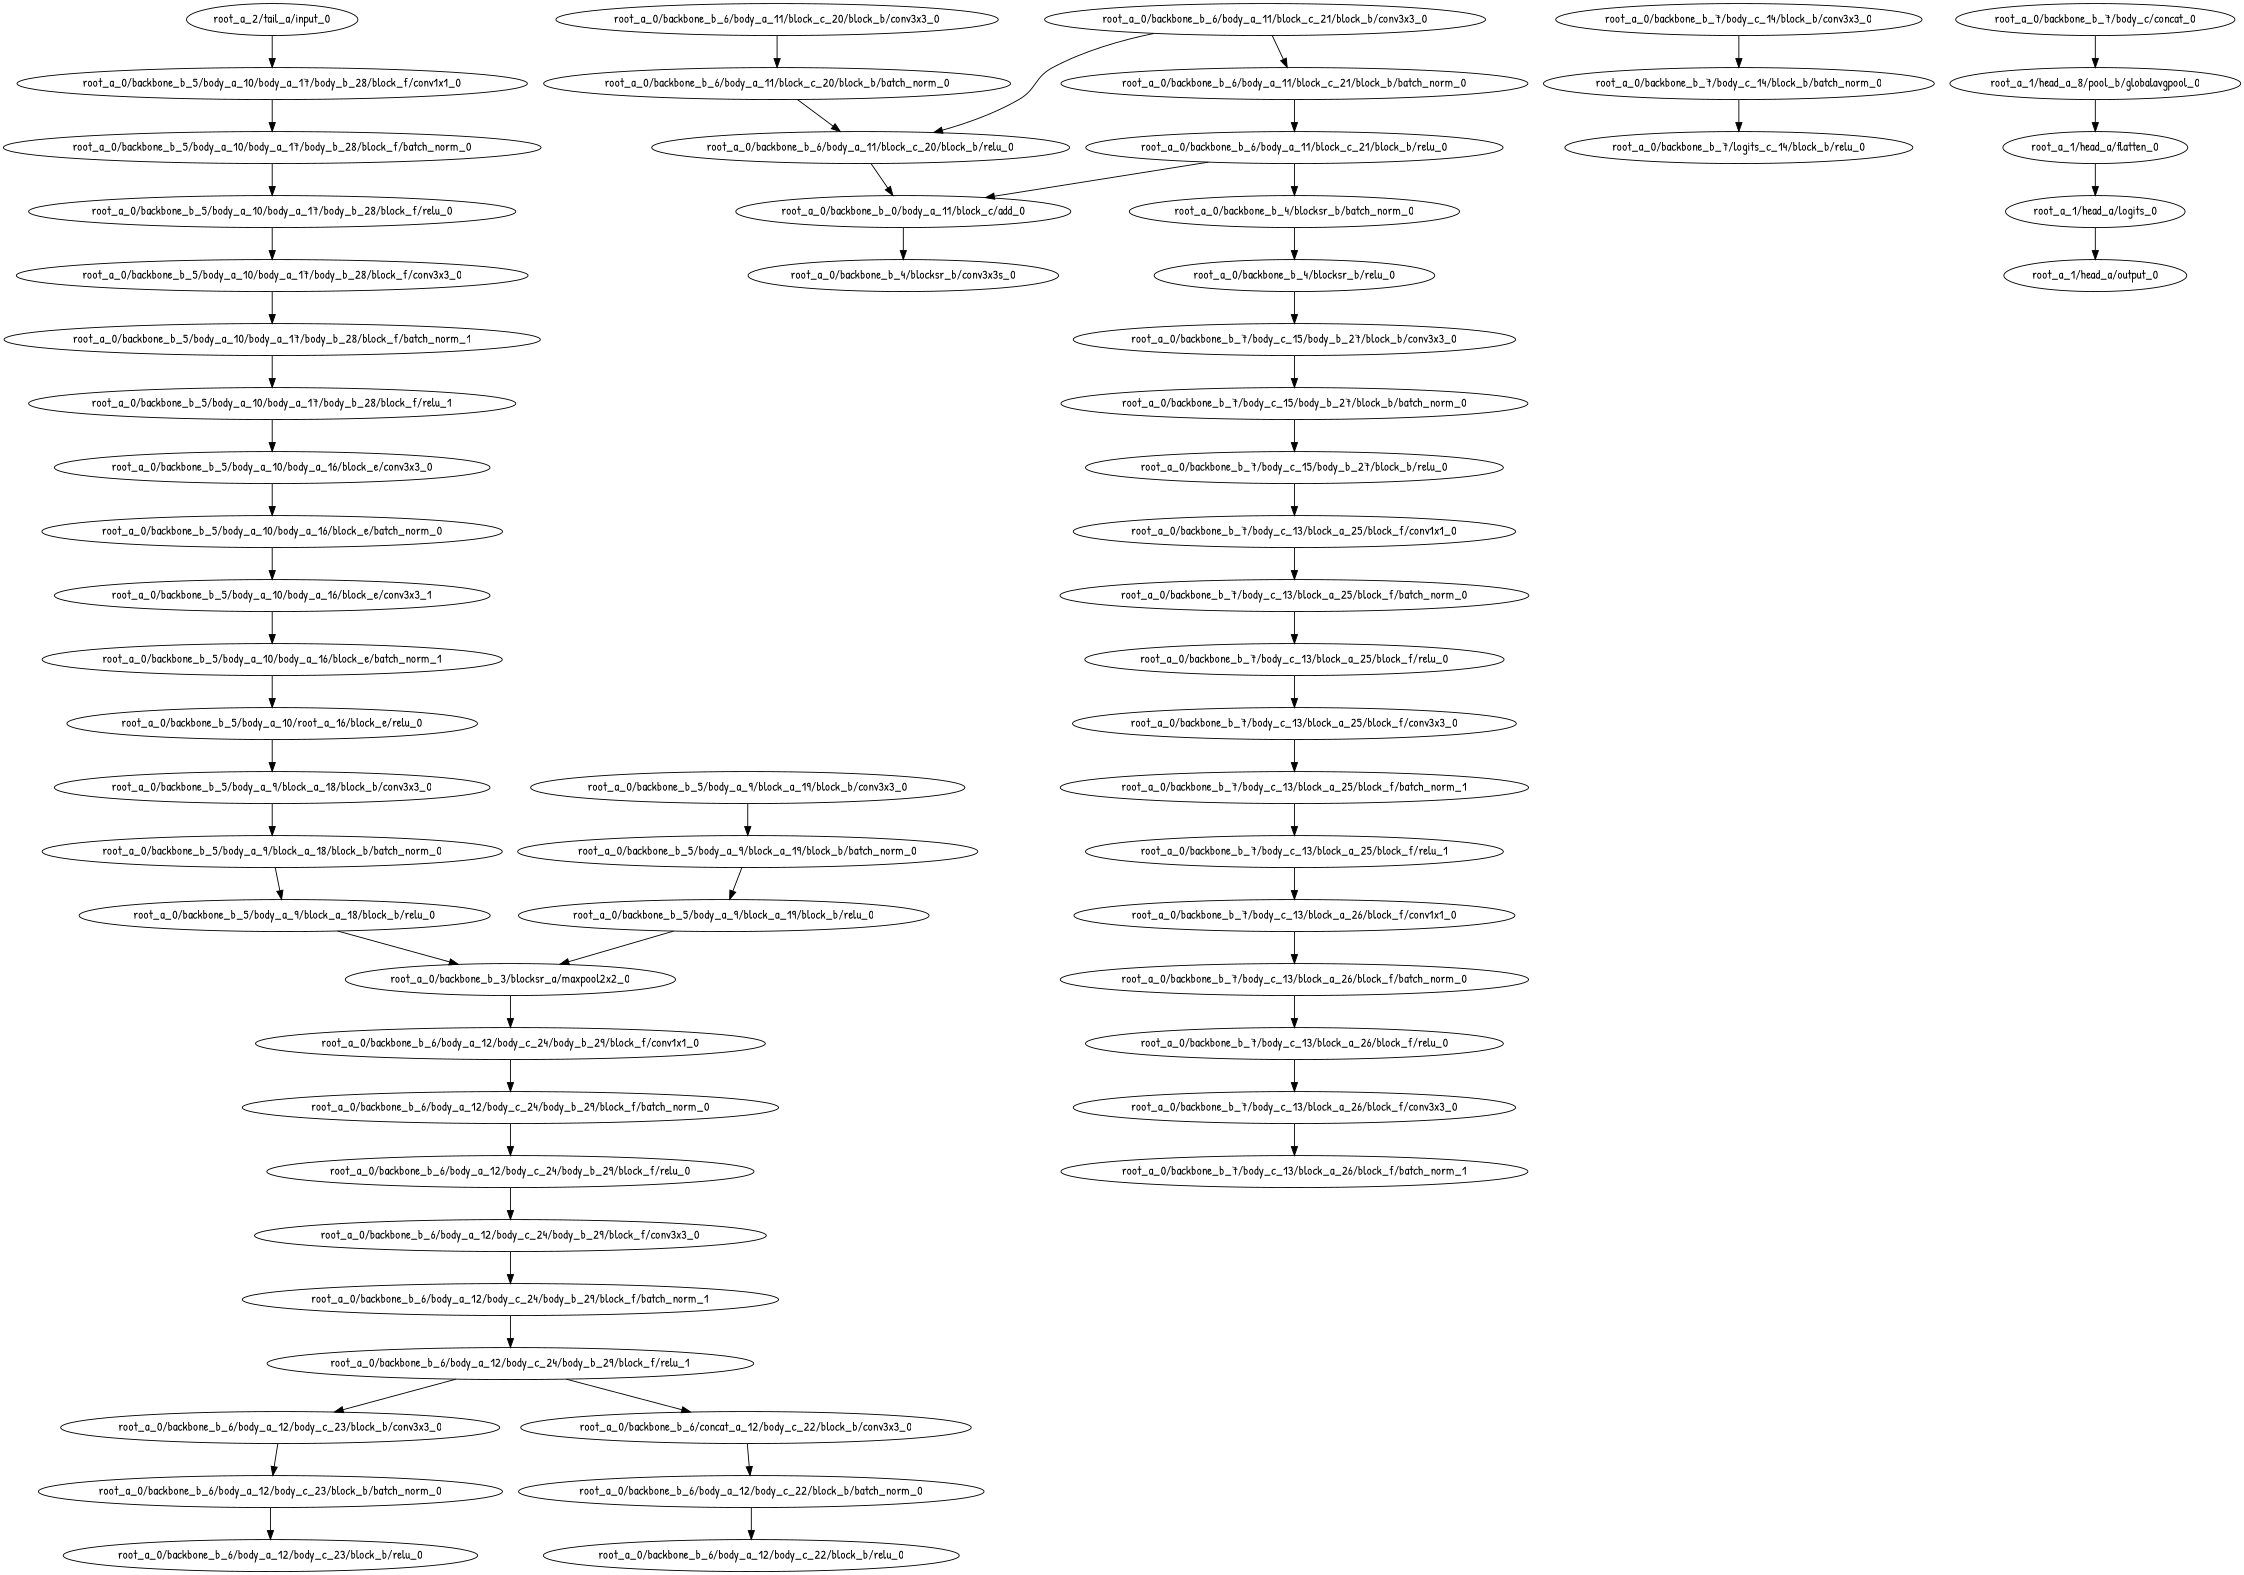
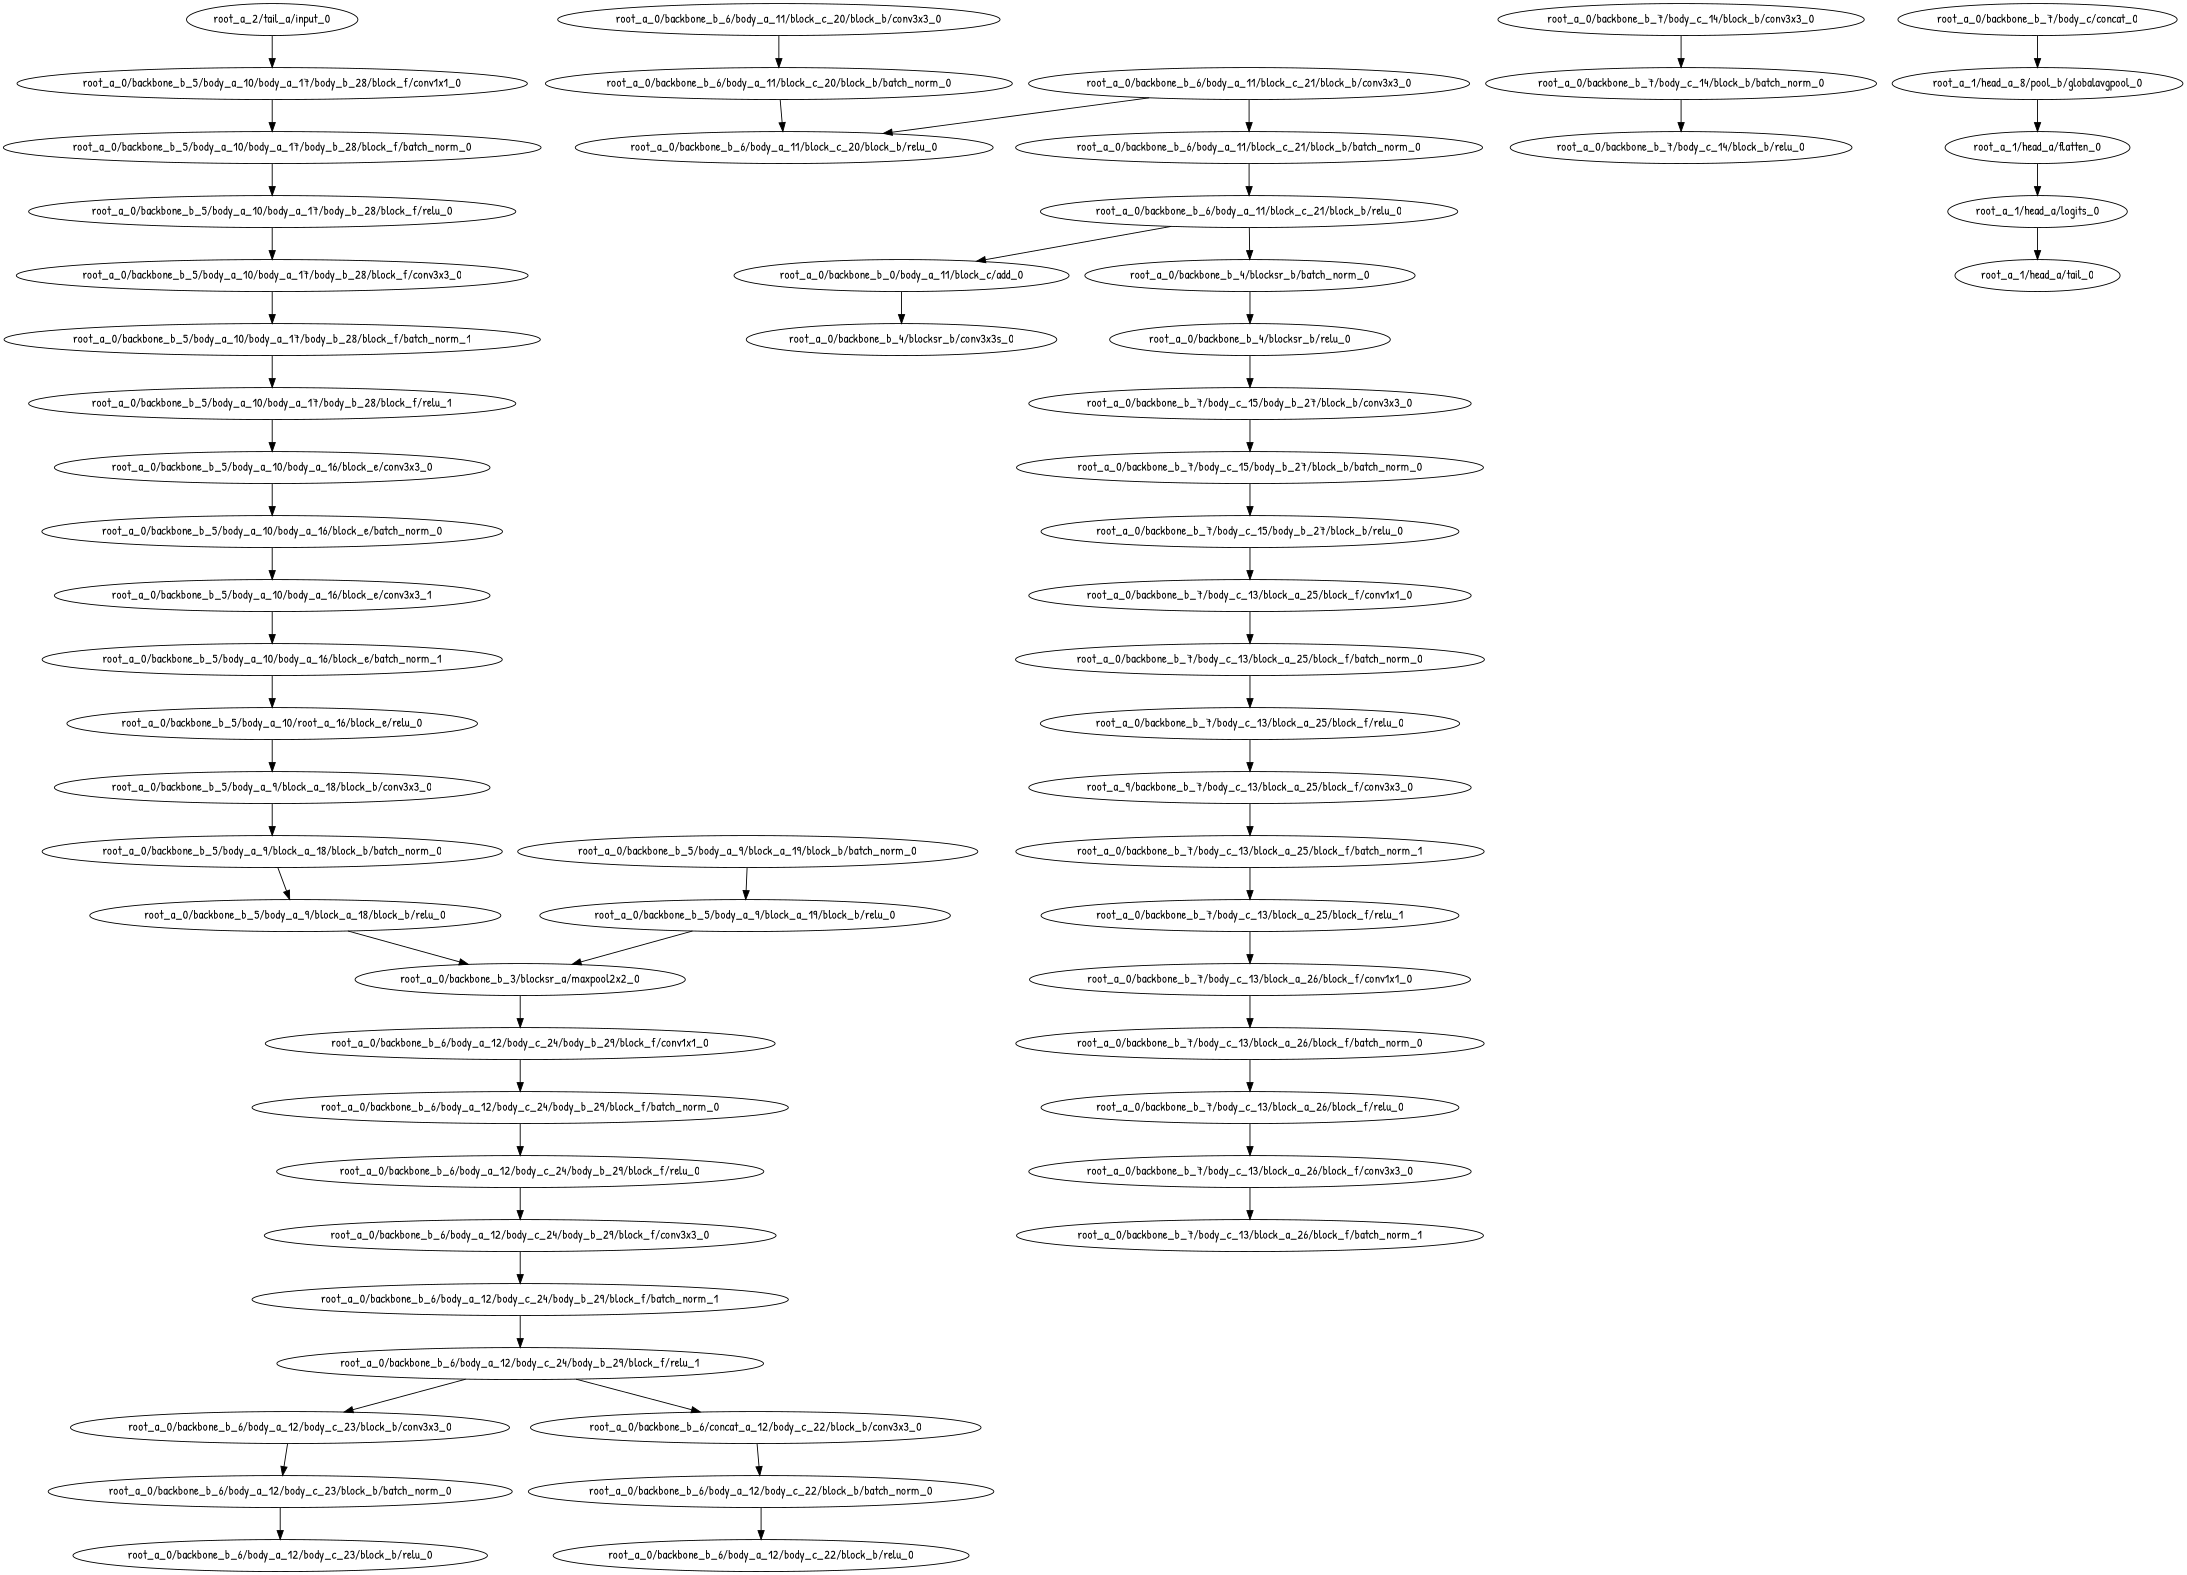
node "root_a_0/backbone_b_7/logits_c_14/block_b/relu_0": label "root_a_0/backbone_b_7/logits_c_14/block_b/relu_0" -> "root_a_0/backbone_b_7/body_c_14/block_b/relu_0"
edge "root_a_0/backbone_b_6/body_a_11/block_c_20/block_b/relu_0" -> "root_a_0/backbone_b_0/body_a_11/block_c/add_0": removed
node "root_a_1/head_a/output_0": label "root_a_1/head_a/output_0" -> "root_a_1/head_a/tail_0"
node "root_a_0/backbone_b_7/body_c_13/block_a_25/block_f/conv3x3_0": label "root_a_0/backbone_b_7/body_c_13/block_a_25/block_f/conv3x3_0" -> "root_a_9/backbone_b_7/body_c_13/block_a_25/block_f/conv3x3_0"
node "root_a_0/backbone_b_5/body_a_9/block_a_19/block_b/conv3x3_0": removed
